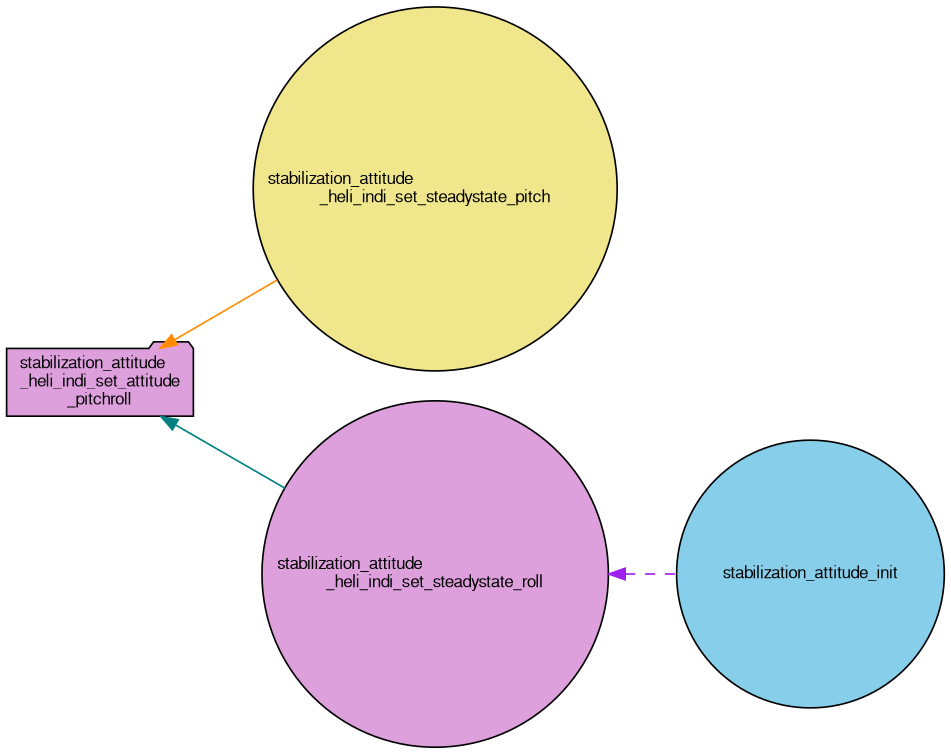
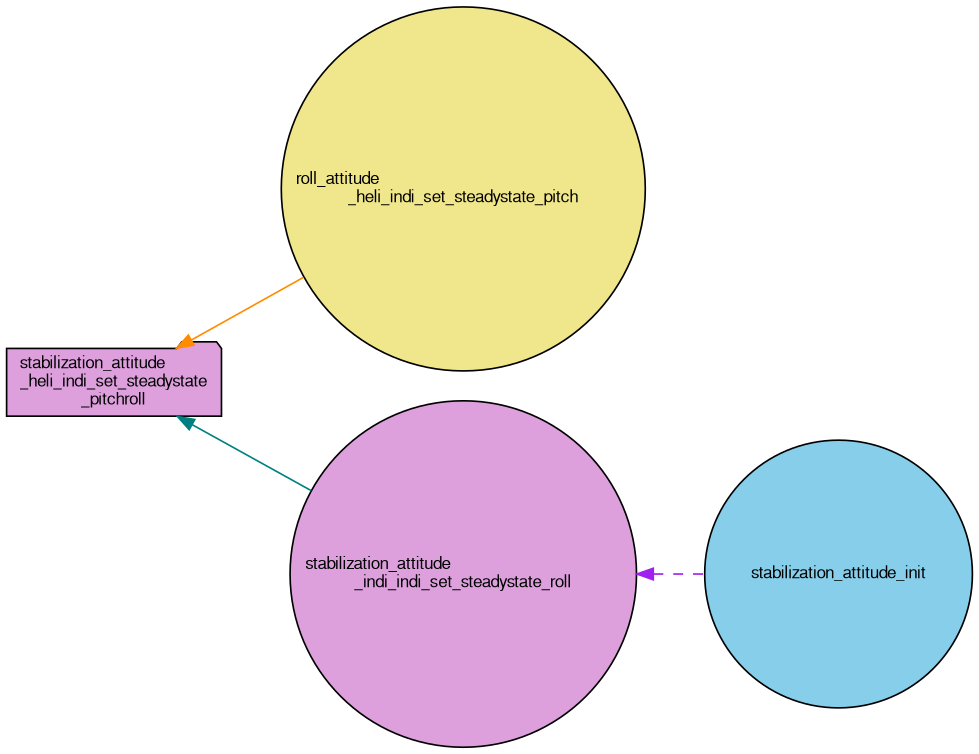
node "stabilization_attitude _heli_indi_set_steadystate_pitch": label "stabilization_attitude _heli_indi_set_steadystate_pitch" -> "roll_attitude _heli_indi_set_steadystate_pitch"
node "stabilization_attitude _heli_indi_set_attitude _pitchroll": label "stabilization_attitude _heli_indi_set_attitude _pitchroll" -> "stabilization_attitude _heli_indi_set_steadystate _pitchroll"
node "stabilization_attitude _heli_indi_set_steadystate_roll": label "stabilization_attitude _heli_indi_set_steadystate_roll" -> "stabilization_attitude _indi_indi_set_steadystate_roll"
